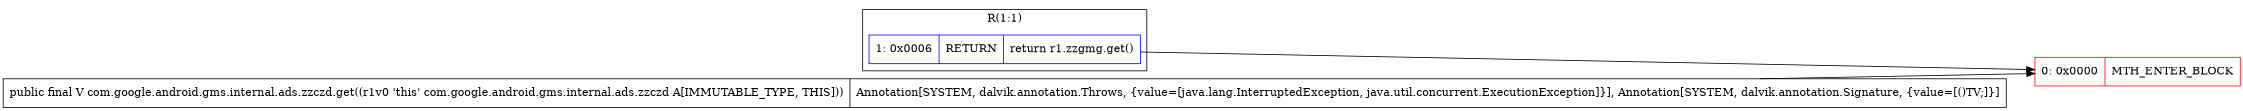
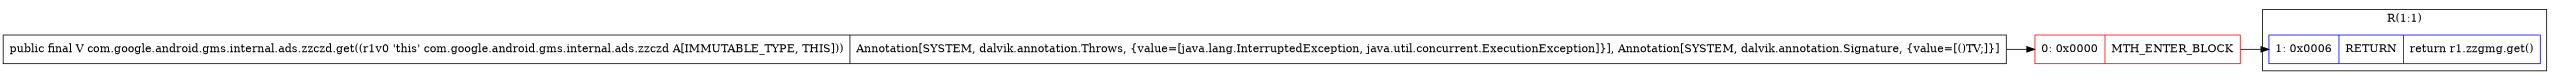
edge "1: 0x0006" -> "0: 0x0000": reversed
